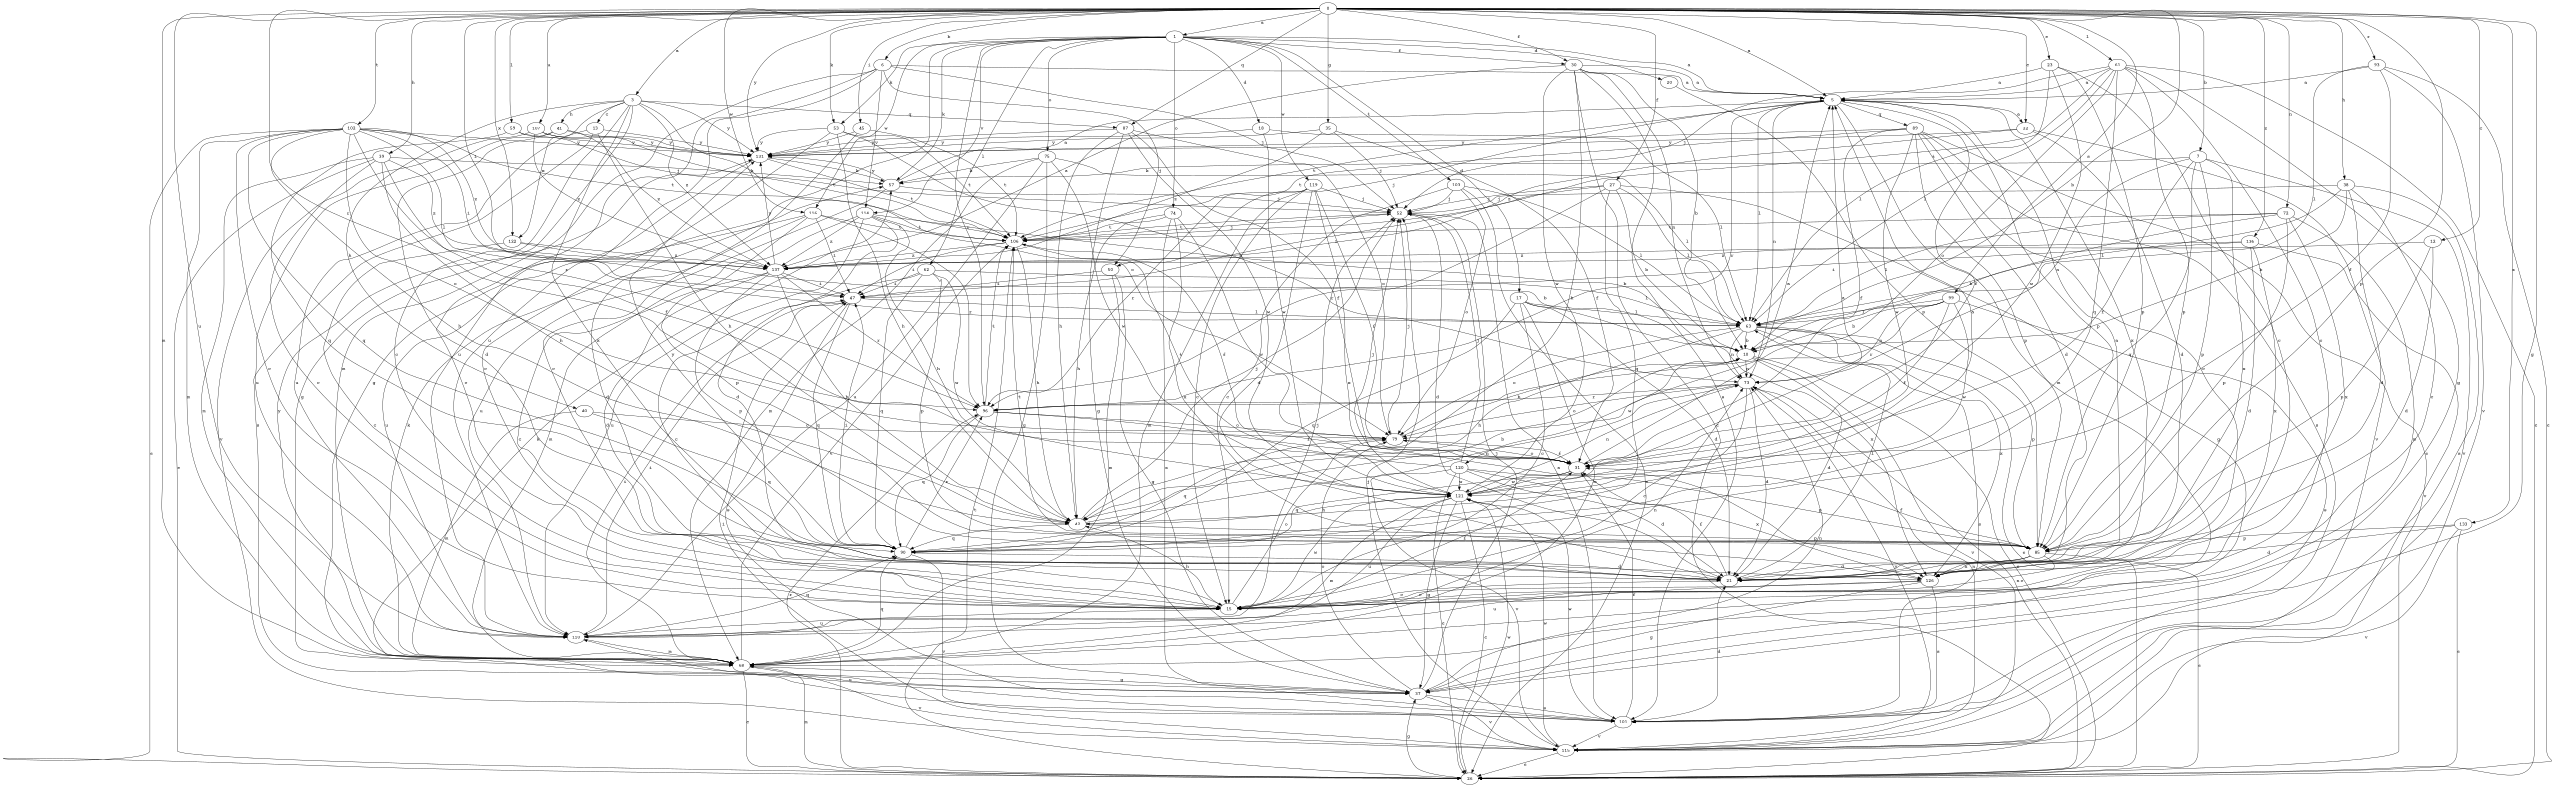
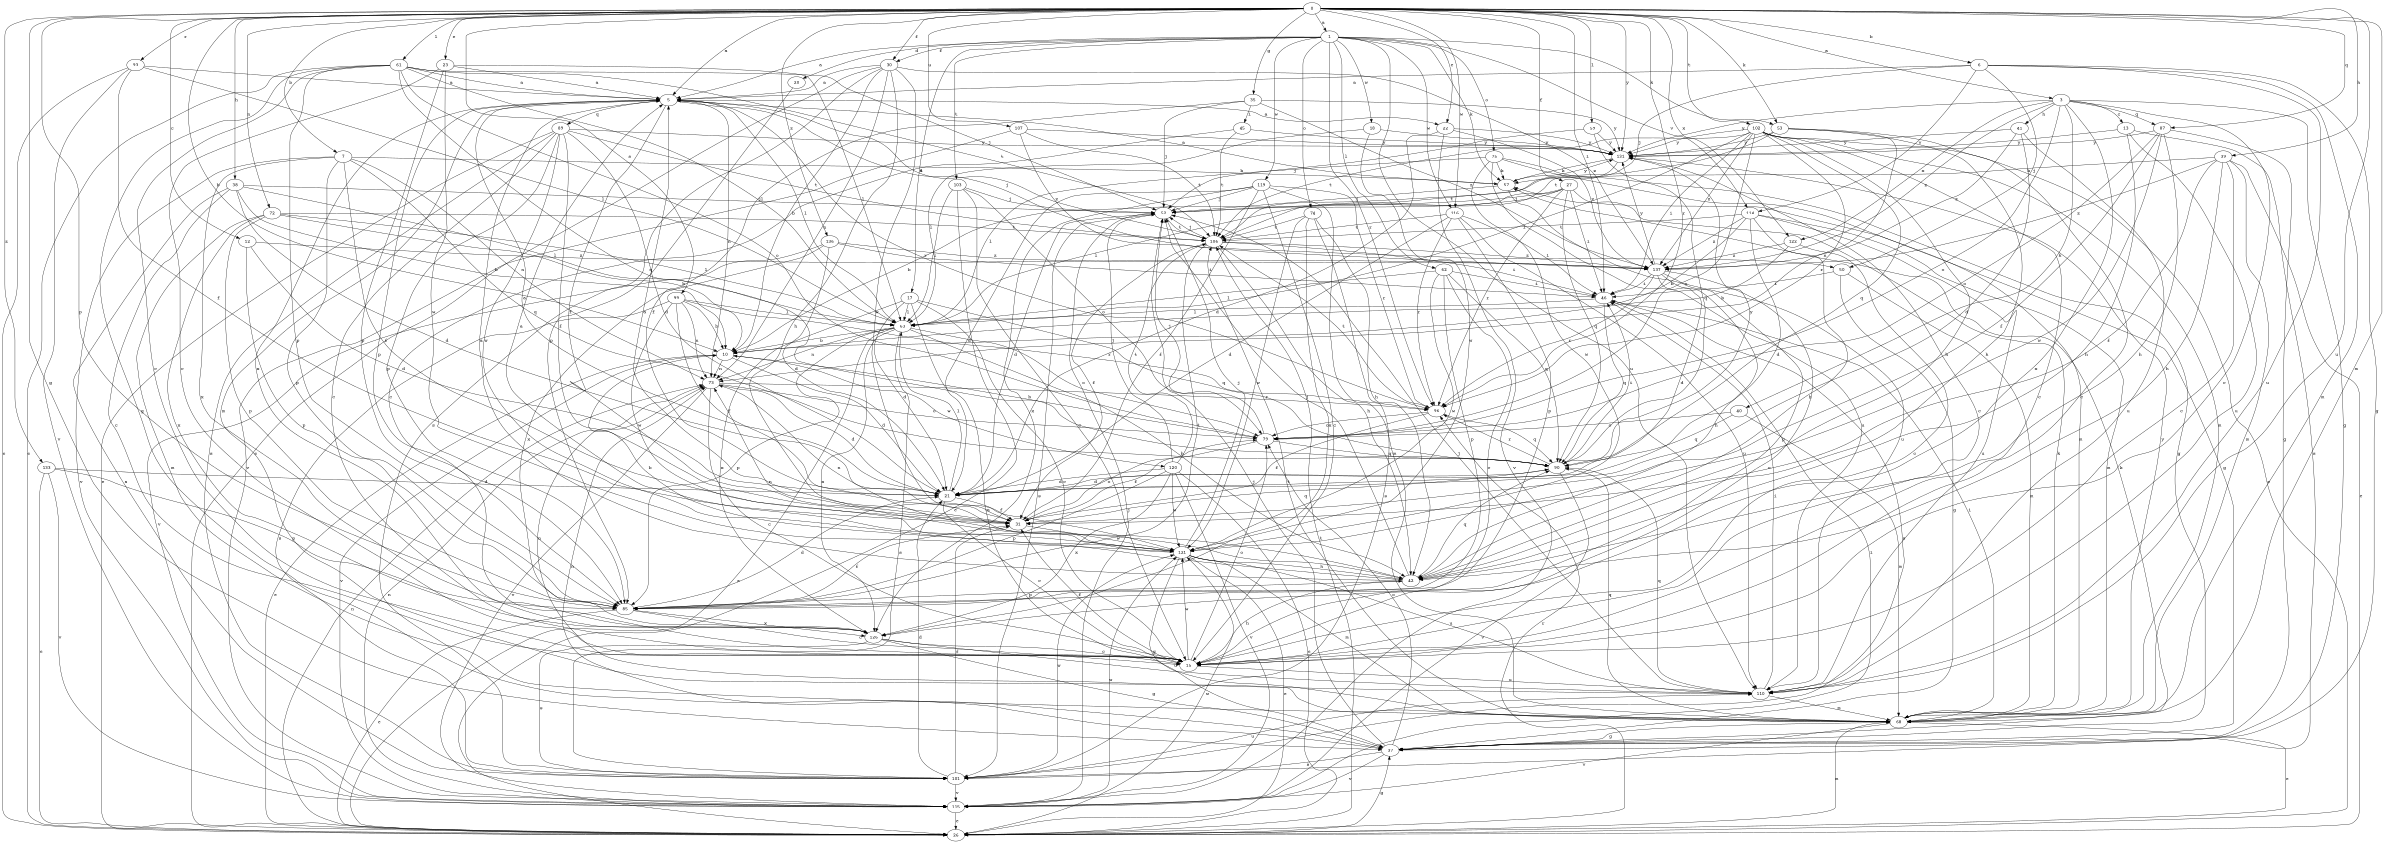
edge "0" -> "45": now "35" -> "45"
edge "1" -> "18": label "d" -> "w"
node "47": label "47" -> "46"
edge "90" -> "79": reversed
edge "85" -> "106": reversed
